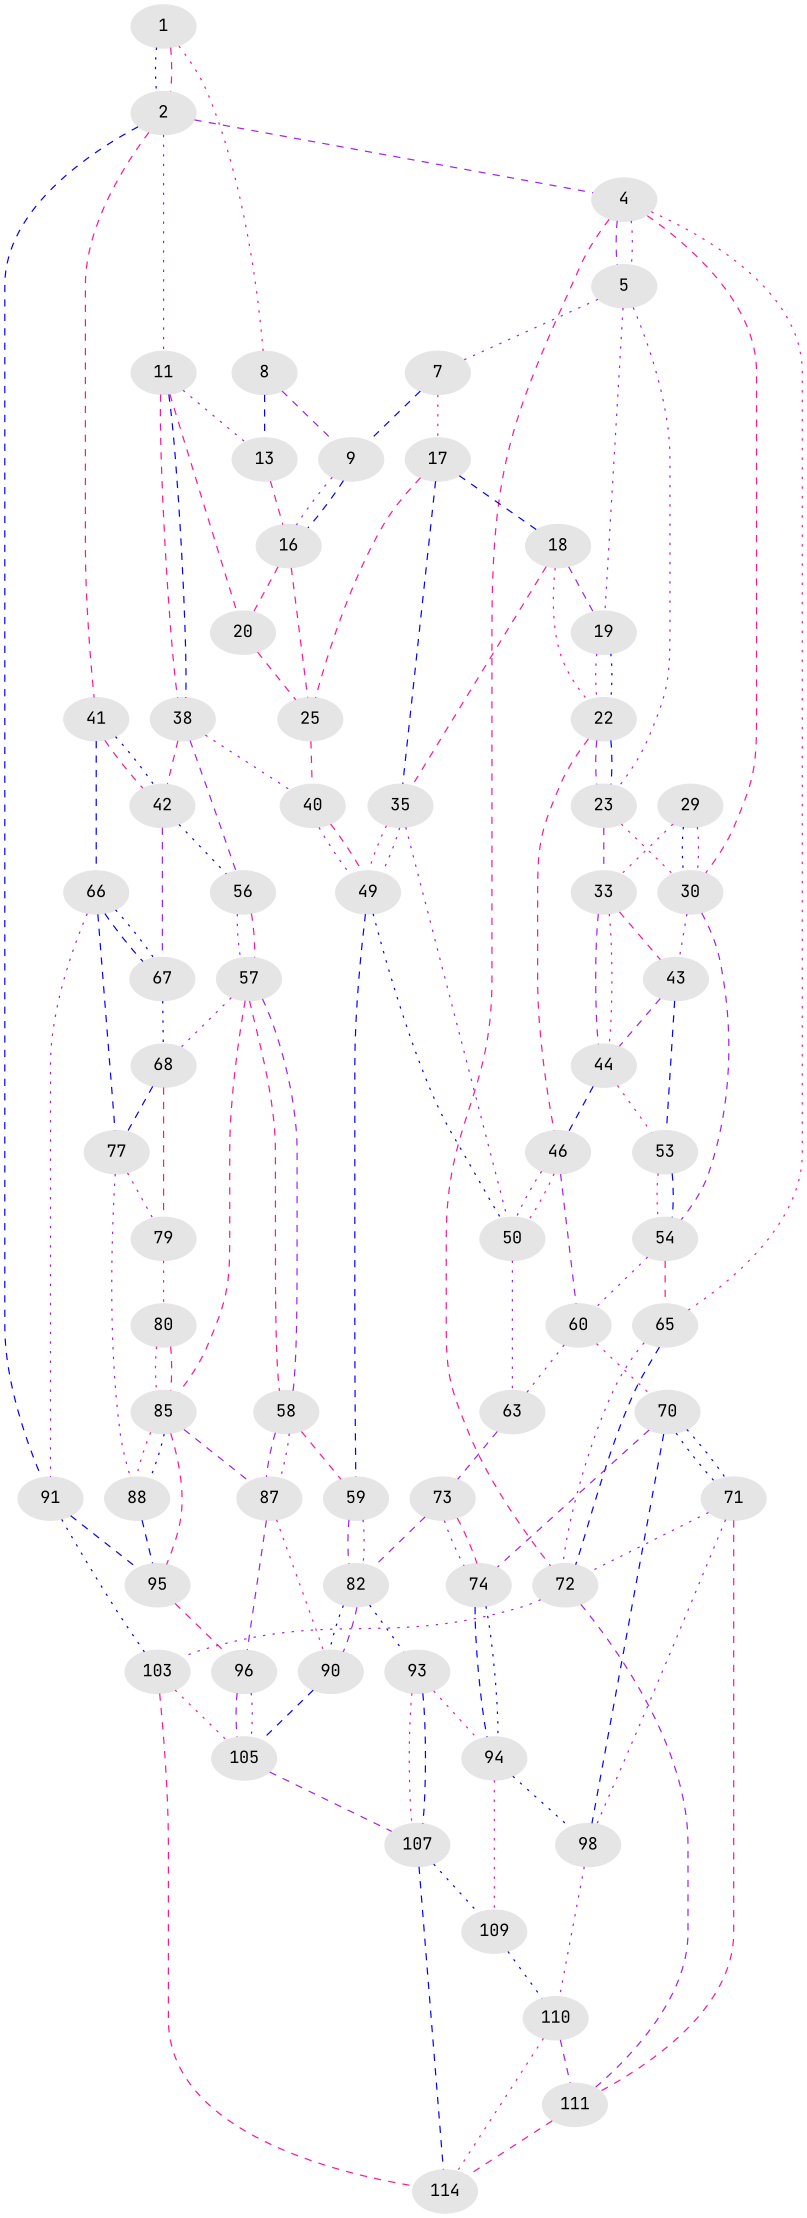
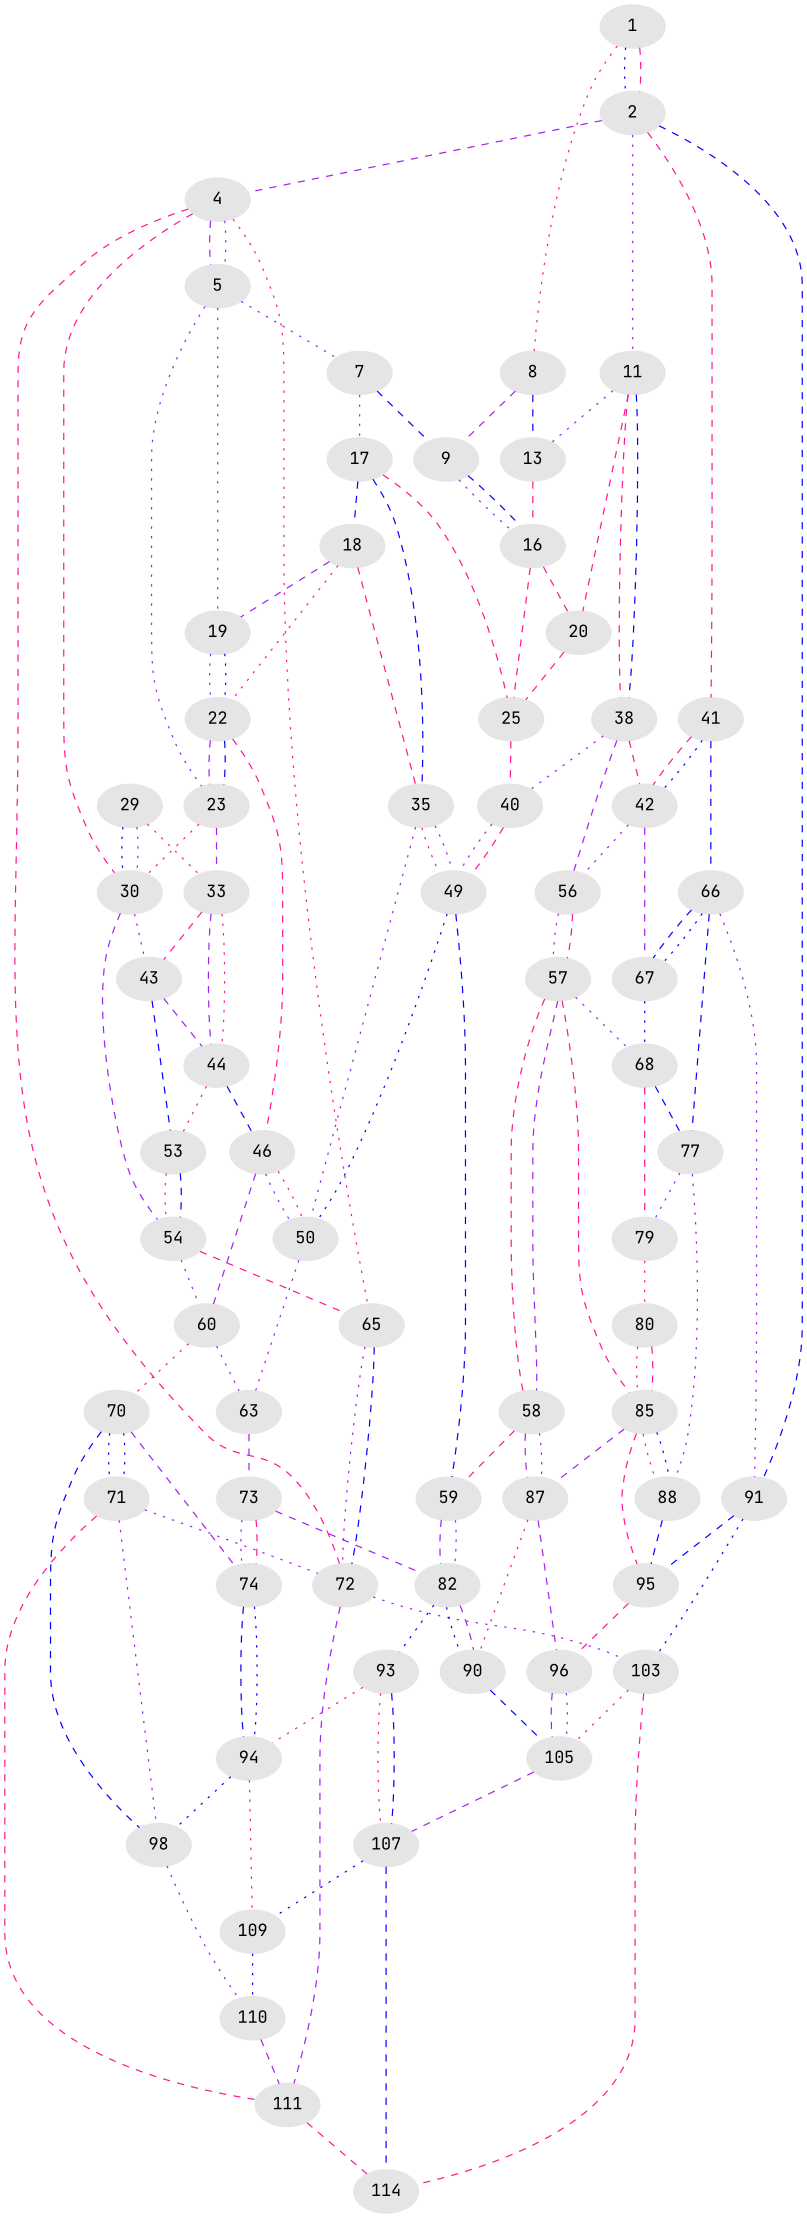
edge "42" -- "56": color blue -> purple
edge "110" -- "114": removed
